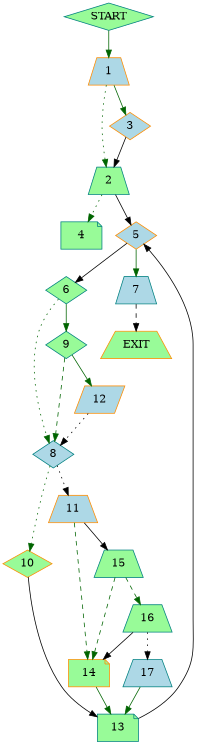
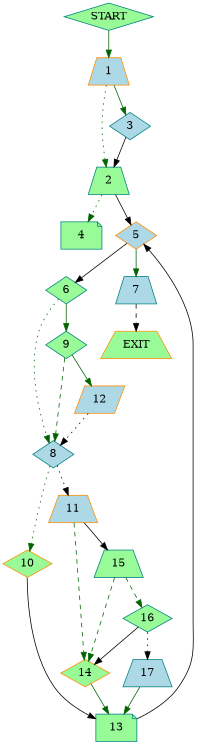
node "3": color darkorange -> teal
node "16": shape trapezium -> diamond
node "14": shape note -> diamond
